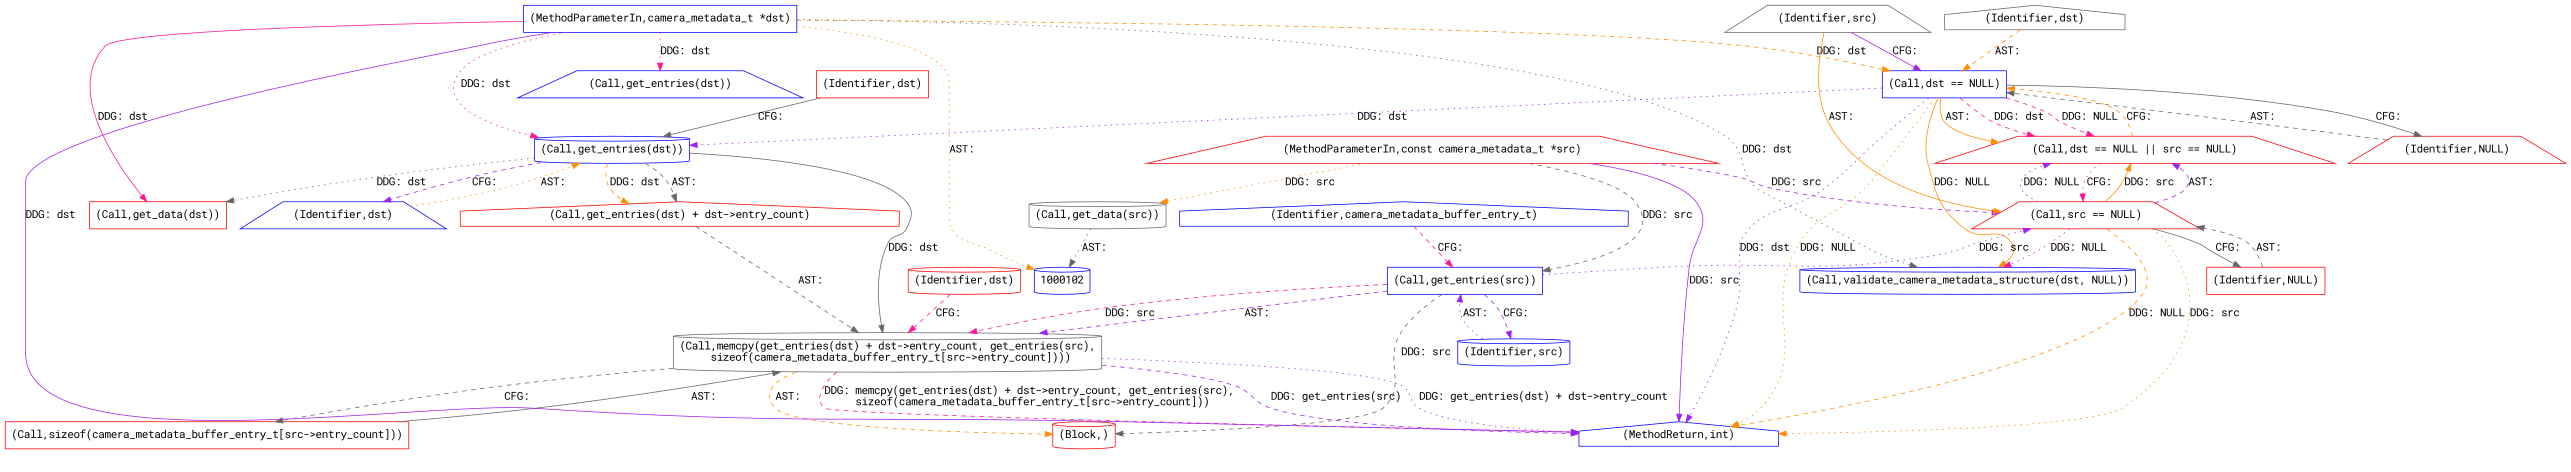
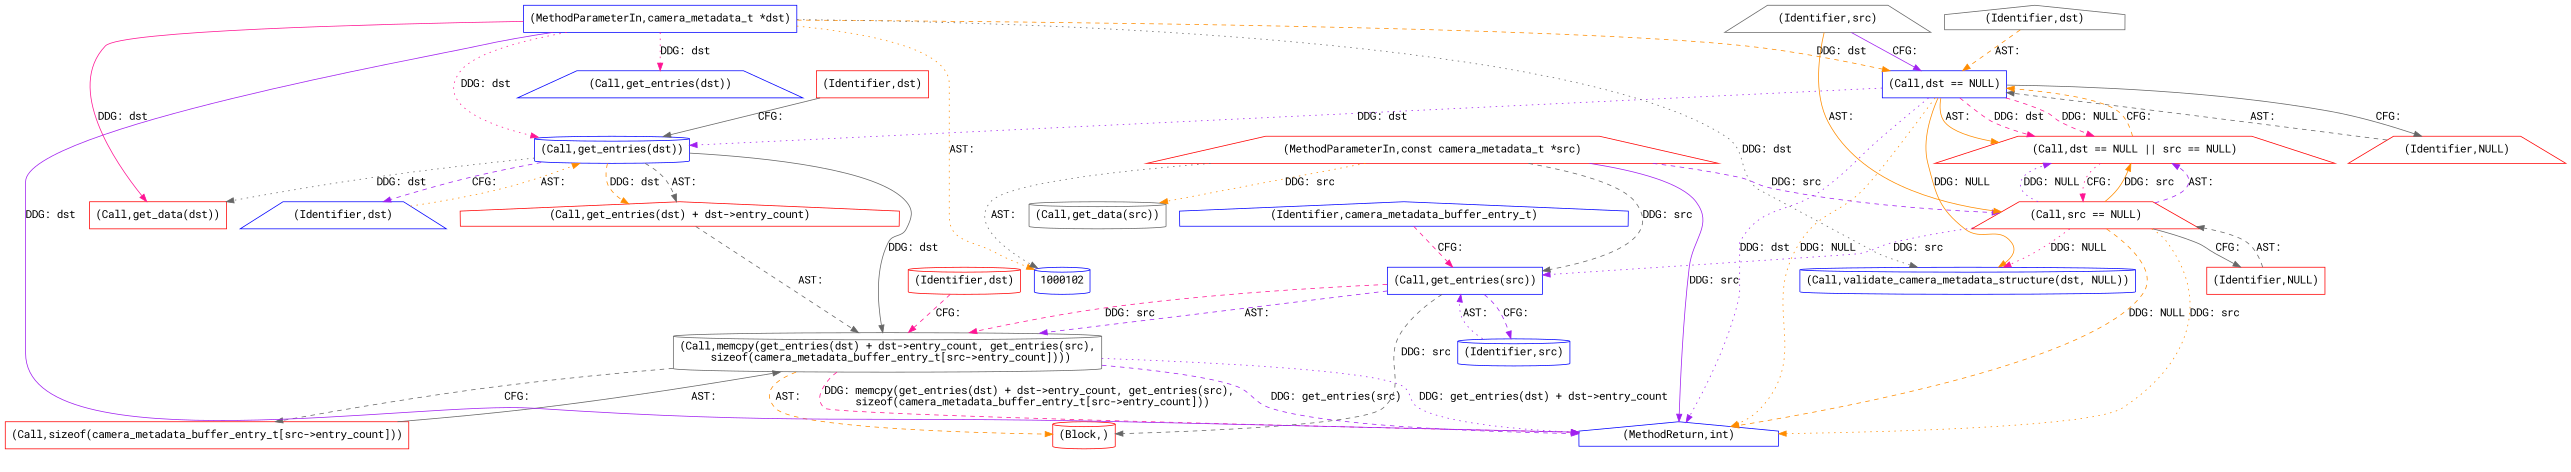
edge "(Call,get_data(src))" -> "1000102": now "(MethodParameterIn,const camera_metadata_t *src)" -> "1000102"
edge "(Call,get_entries(src))" -> "(Call,src == NULL)": reversed
